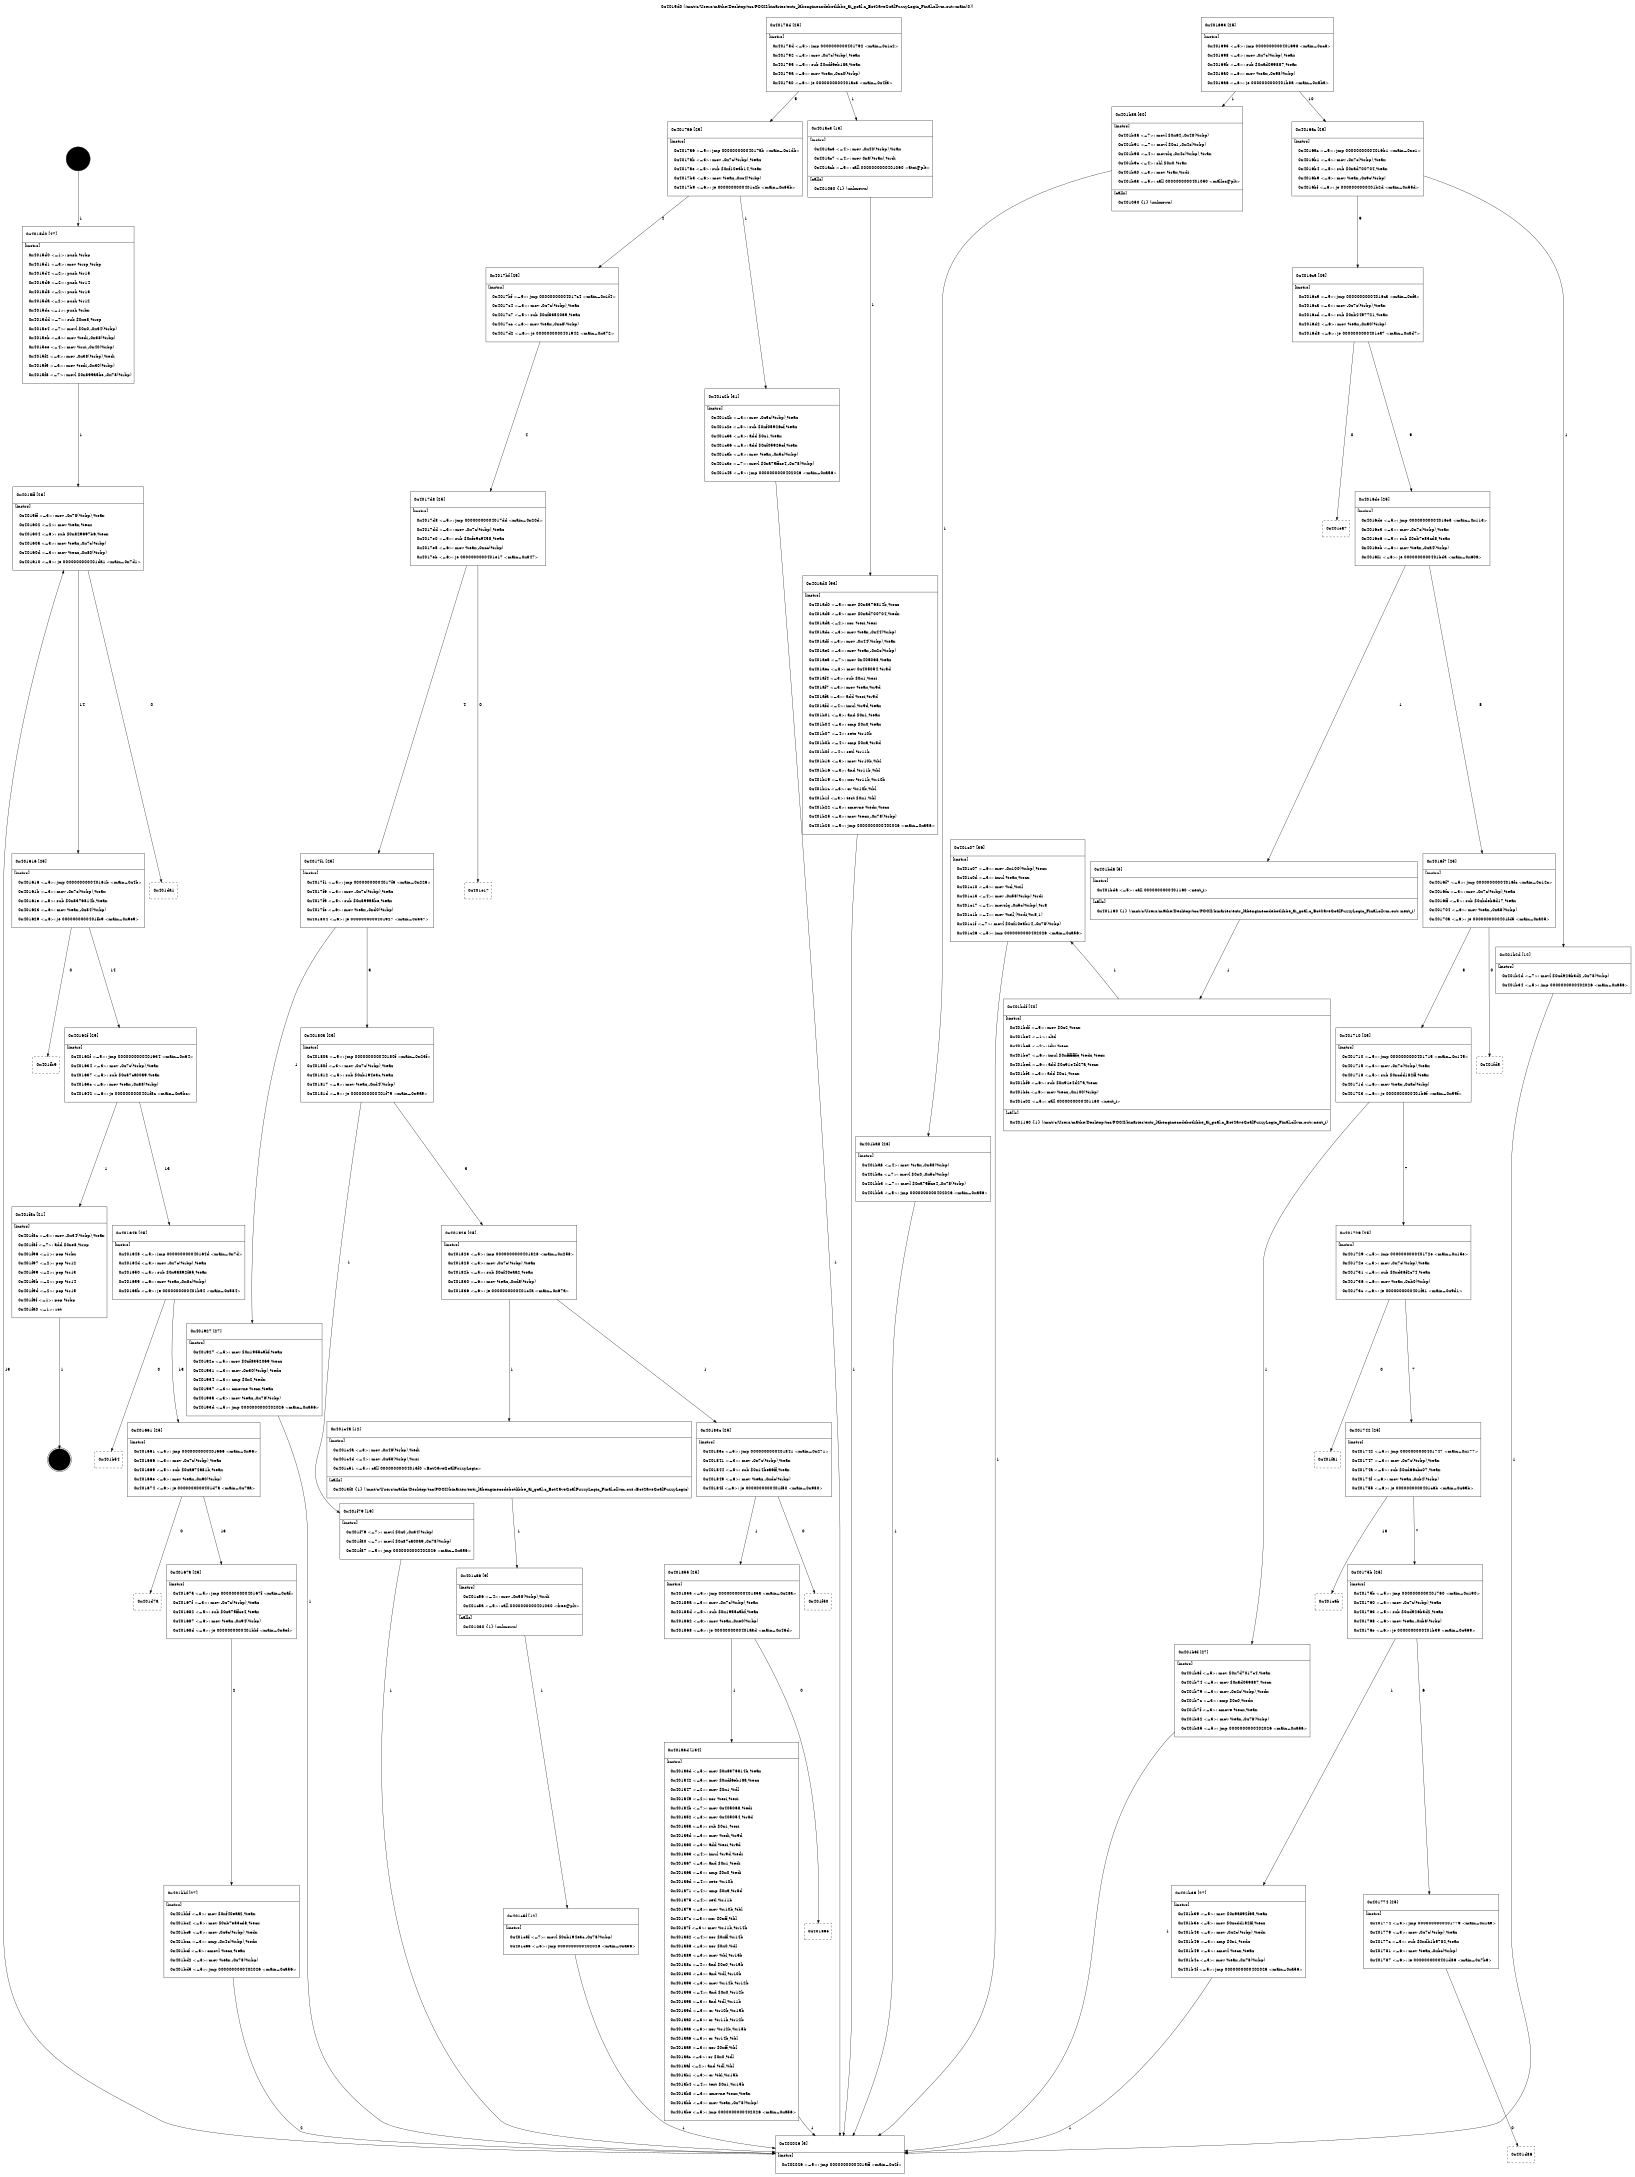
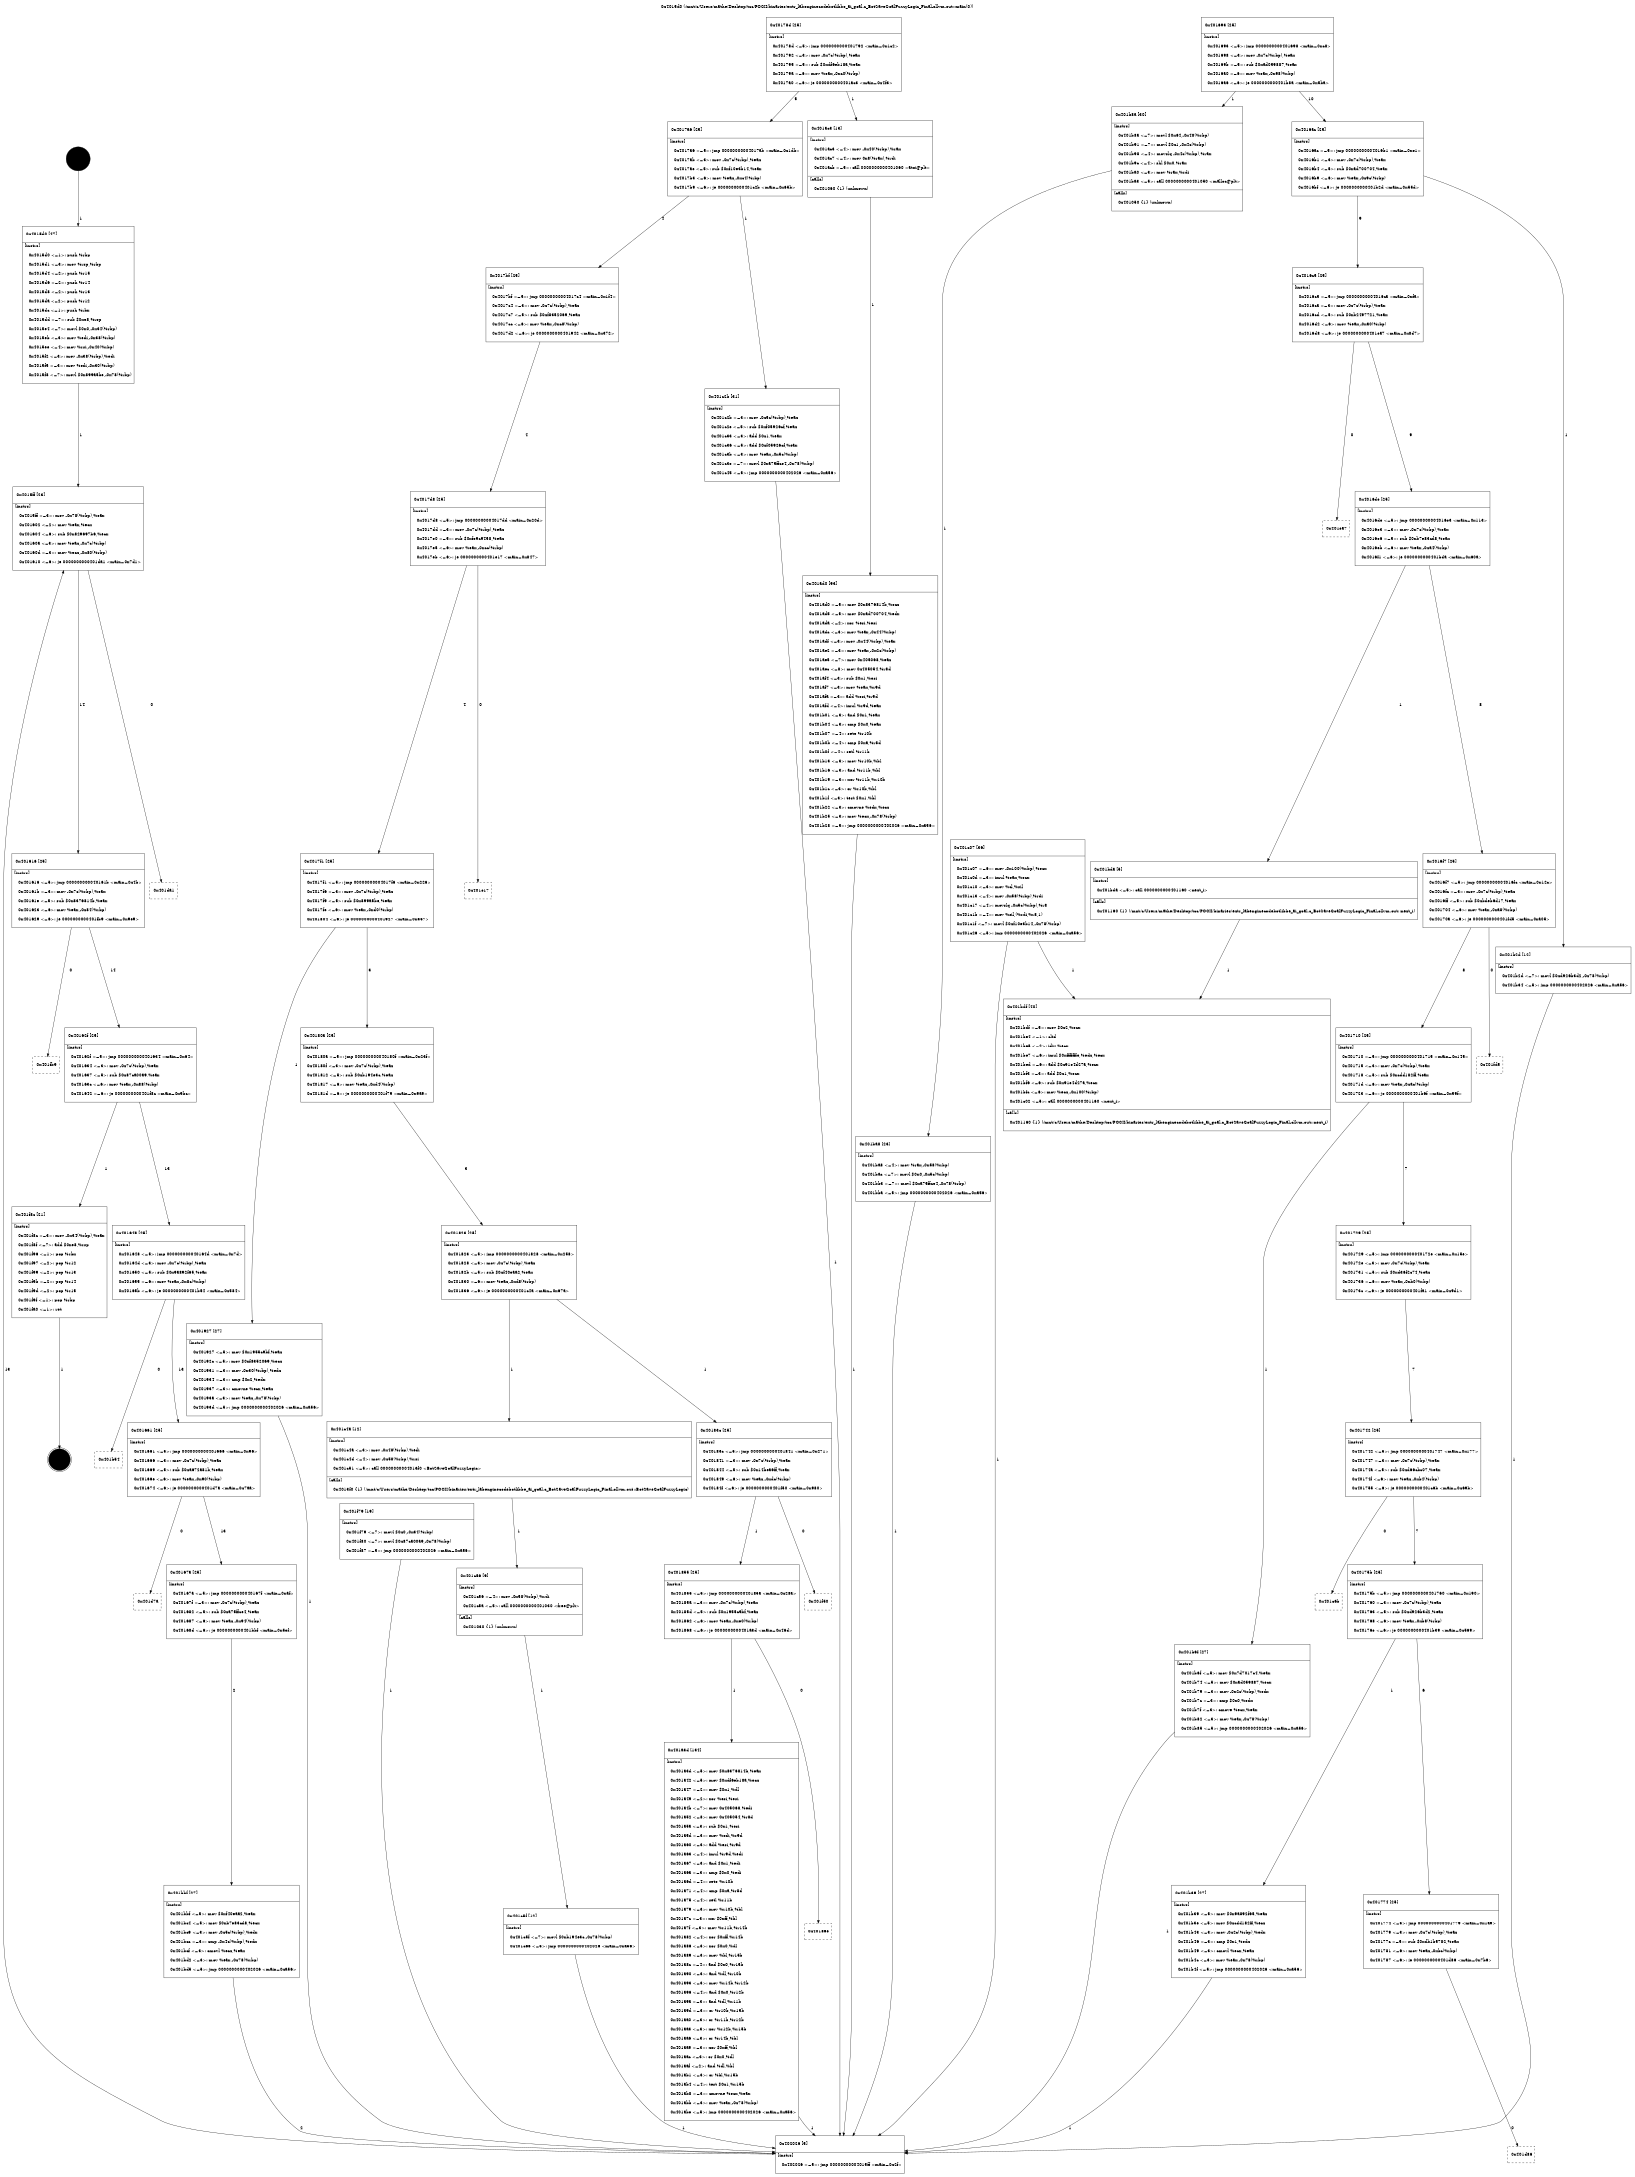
edge "0x401bdf [40]" -> "0x401c07 [36]": reversed
edge "0x40180a [25]" -> "0x401f79 [19]": removed, label "1"
node "0x401fa1": removed
edge "0x401742 [25]" -> "0x401c6b": label " 13" -> " 0"
